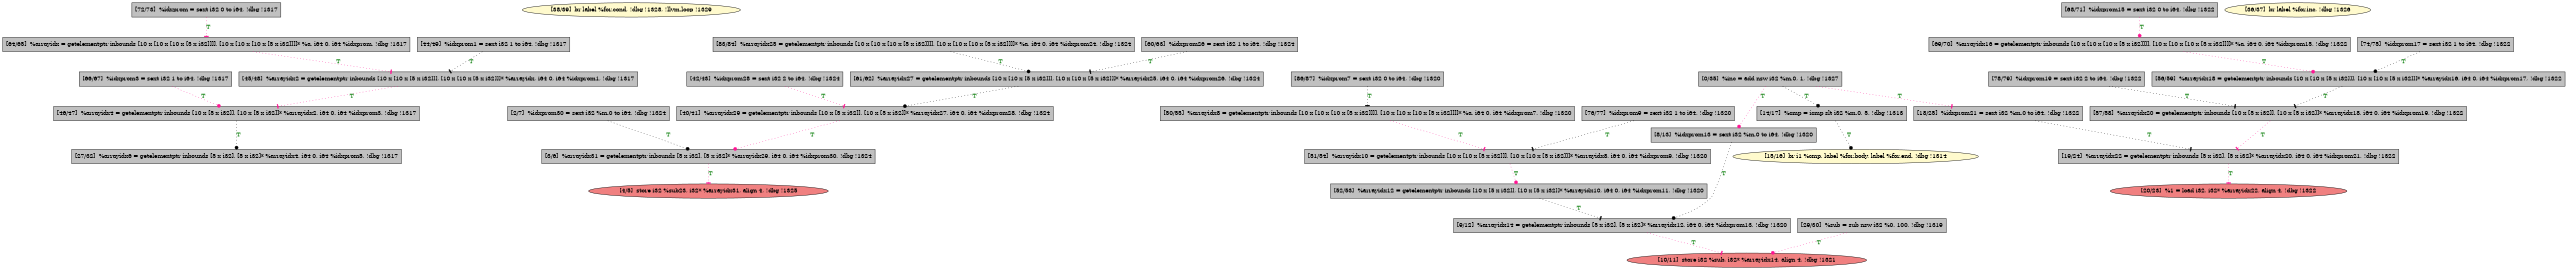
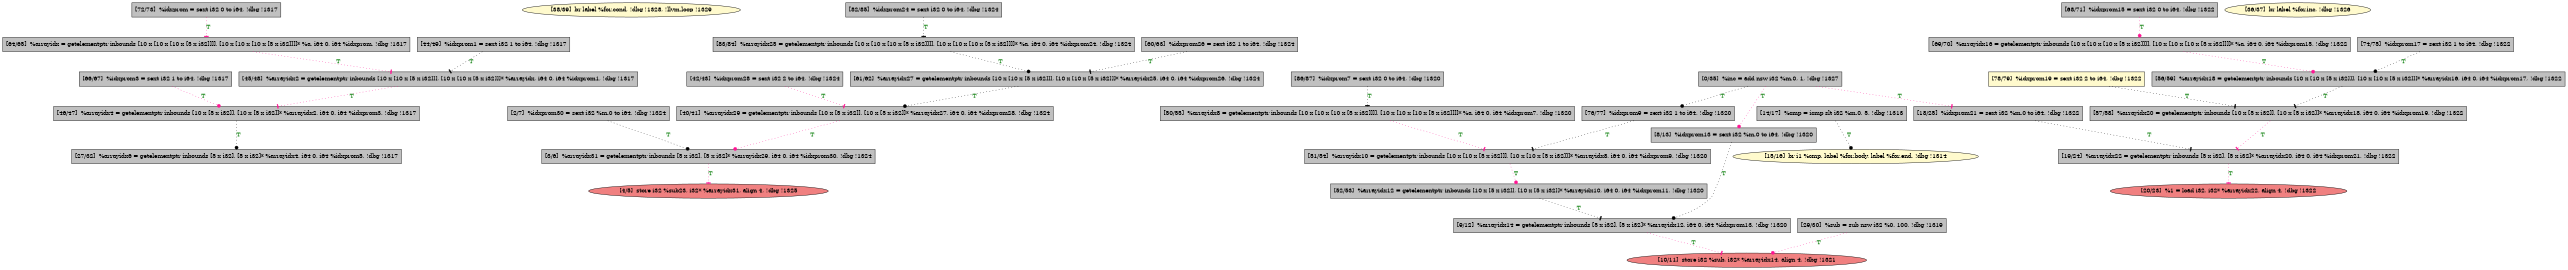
node "[82/85]  %idxprom24 = sext i32 0 to i64, !dbg !1324": added
node "[78/79]  %idxprom19 = sext i32 2 to i64, !dbg !1322": fillcolor grey -> lemonchiffon
edge "[0/35]  %inc = add nsw i32 %m.0, 1, !dbg !1327" -> "[14/17]  %cmp = icmp slt i32 %m.0, 5, !dbg !1313": now "[0/35]  %inc = add nsw i32 %m.0, 1, !dbg !1327" -> "[76/77]  %idxprom9 = sext i32 1 to i64, !dbg !1320"
